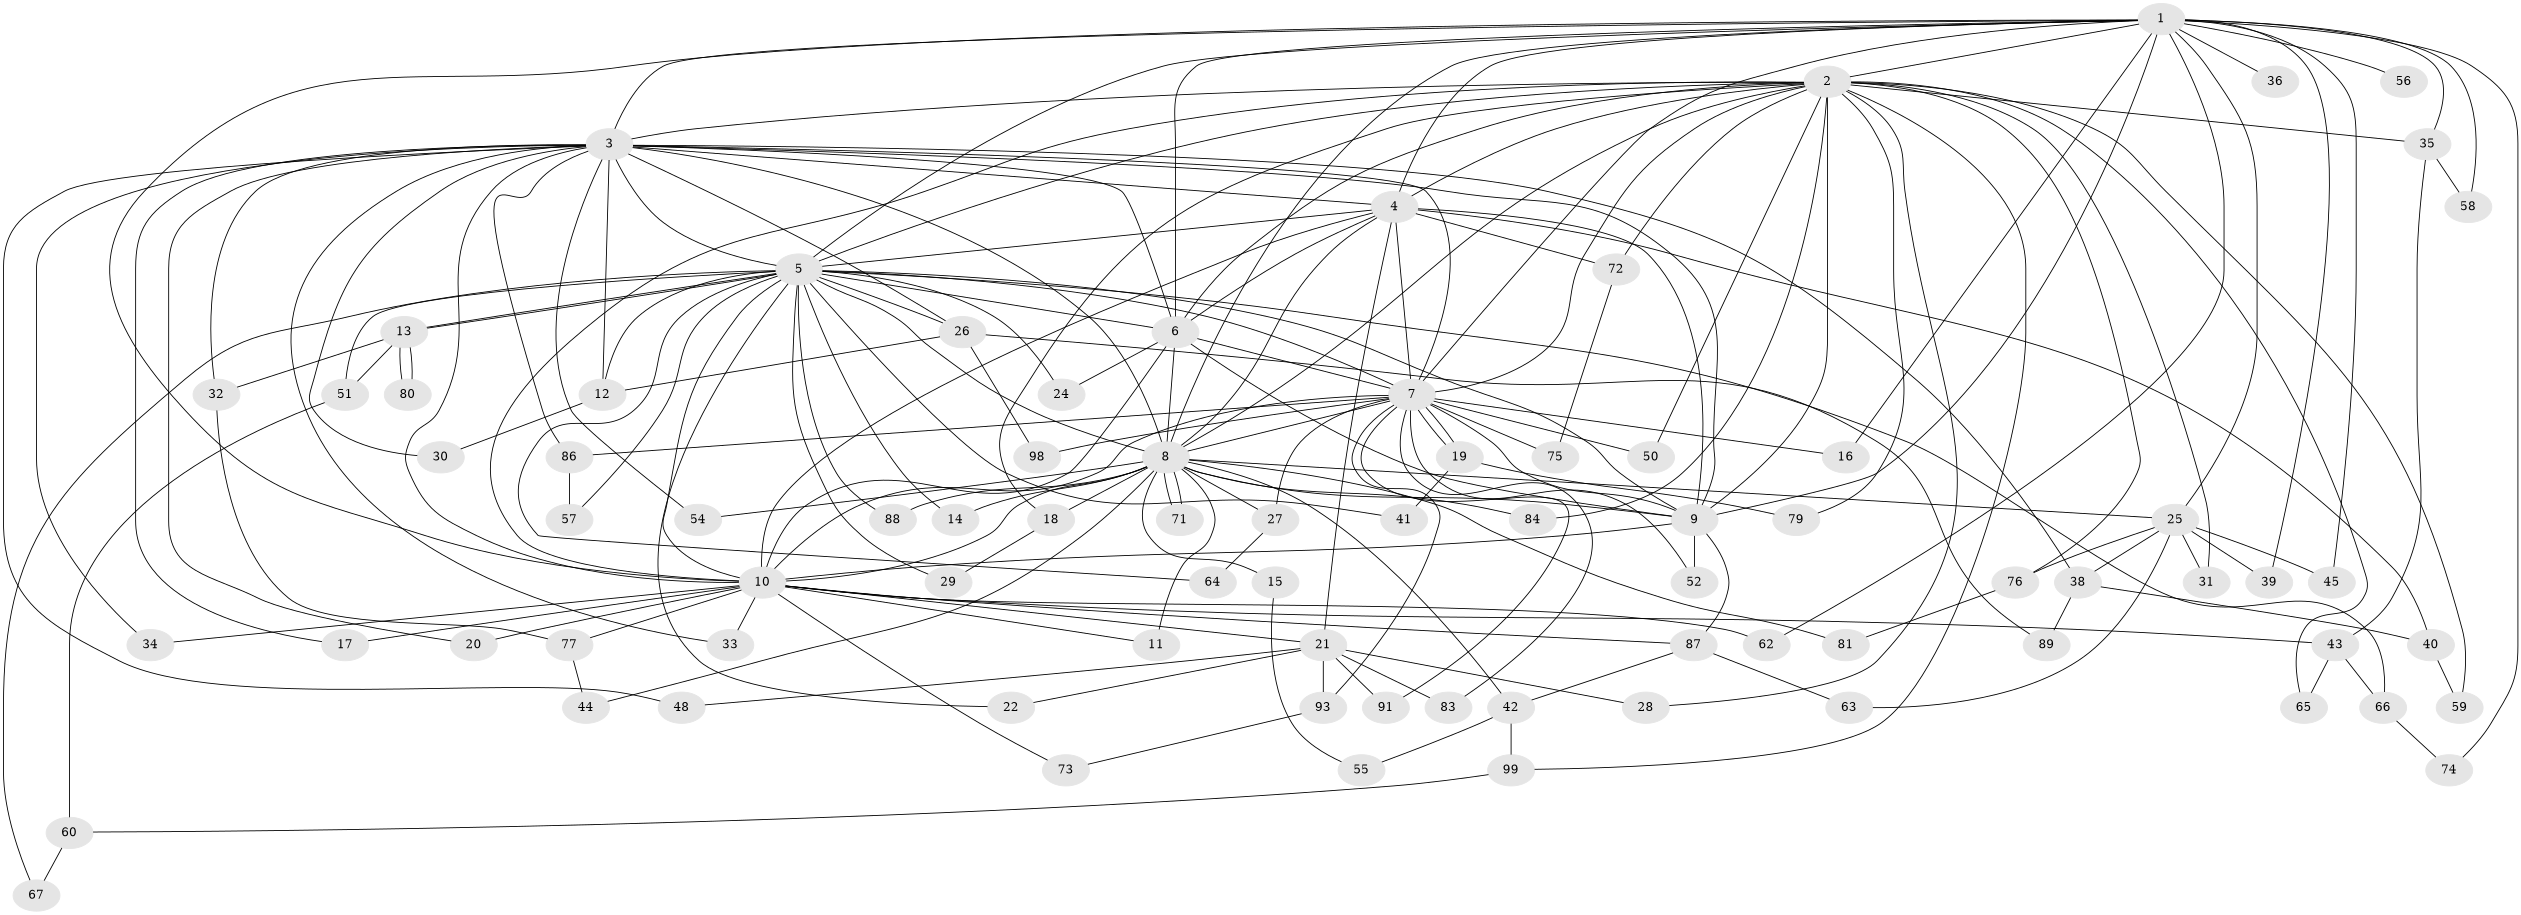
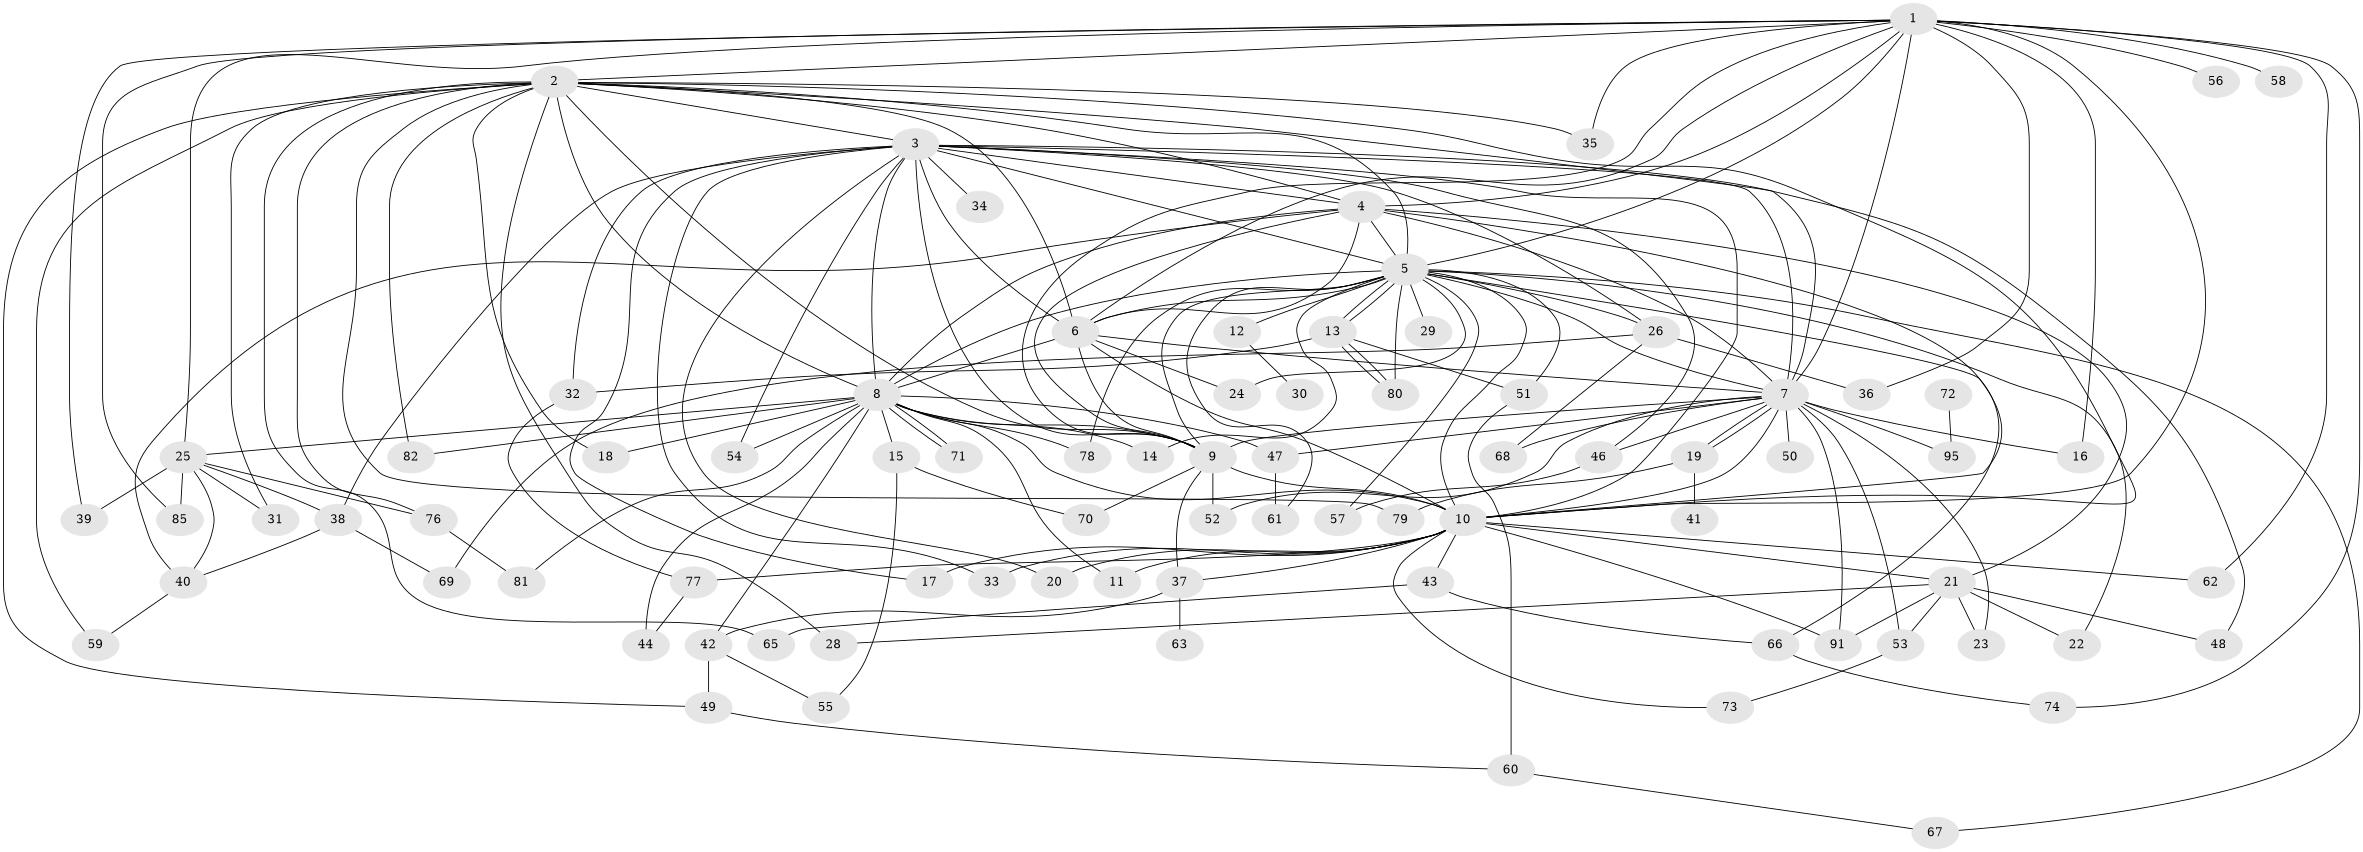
edge "1" -- "3": removed
edge "1" -- "8": removed
edge "2" -- "72": removed
edge "35" -- "58": removed
edge "4" -- "72": removed
edge "2" -- "50": removed
edge "3" -- "30": removed
edge "3" -- "12": removed
edge "26" -- "12": now "26" -- "36"
edge "35" -- "43": removed
edge "7" -- "8": removed
node "86": label "86" -> "46"
node "98": label "98" -> "68"
node "75": label "75" -> "95"
edge "5" -- "41": now "5" -- "80"
node "88": label "88" -> "78"
node "70": added
node "27": label "27" -> "47"
node "84": label "84" -> "82"
edge "18" -- "29": removed
node "64": label "64" -> "61"
node "45": label "45" -> "85"
edge "10" -- "34": now "10" -- "91"
node "87": label "87" -> "37"
node "89": label "89" -> "69"
edge "25" -- "63": now "25" -- "40"
node "93": label "93" -> "53"
node "83": label "83" -> "23"
node "99": label "99" -> "49"
